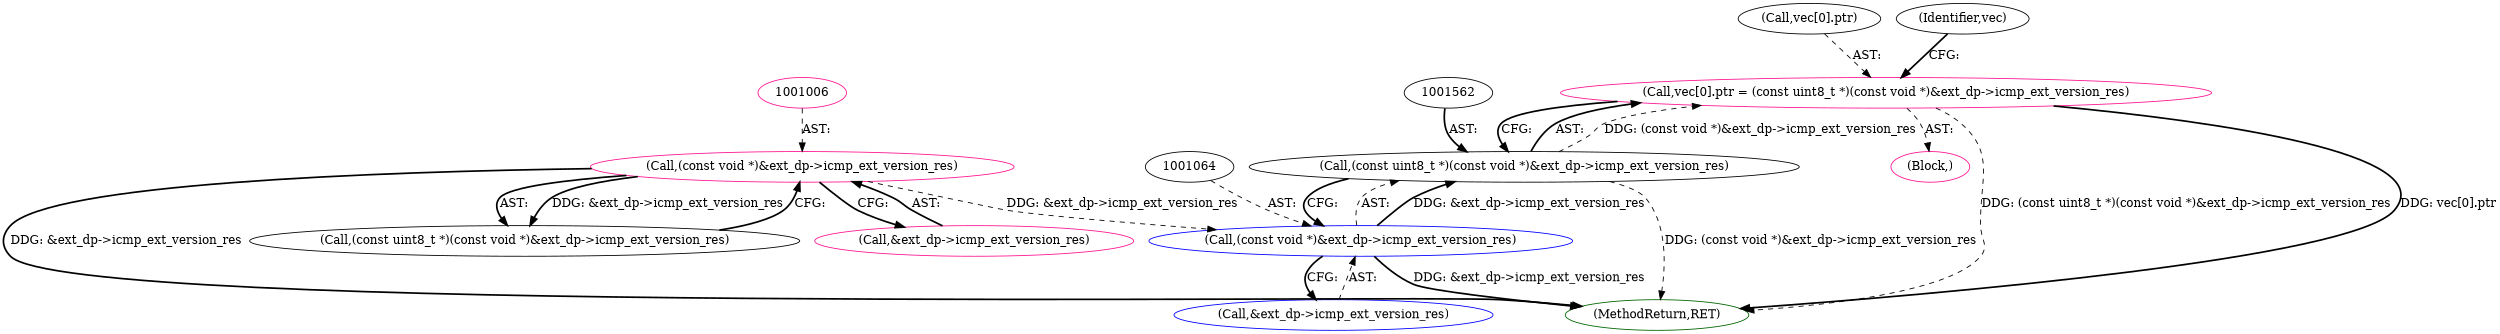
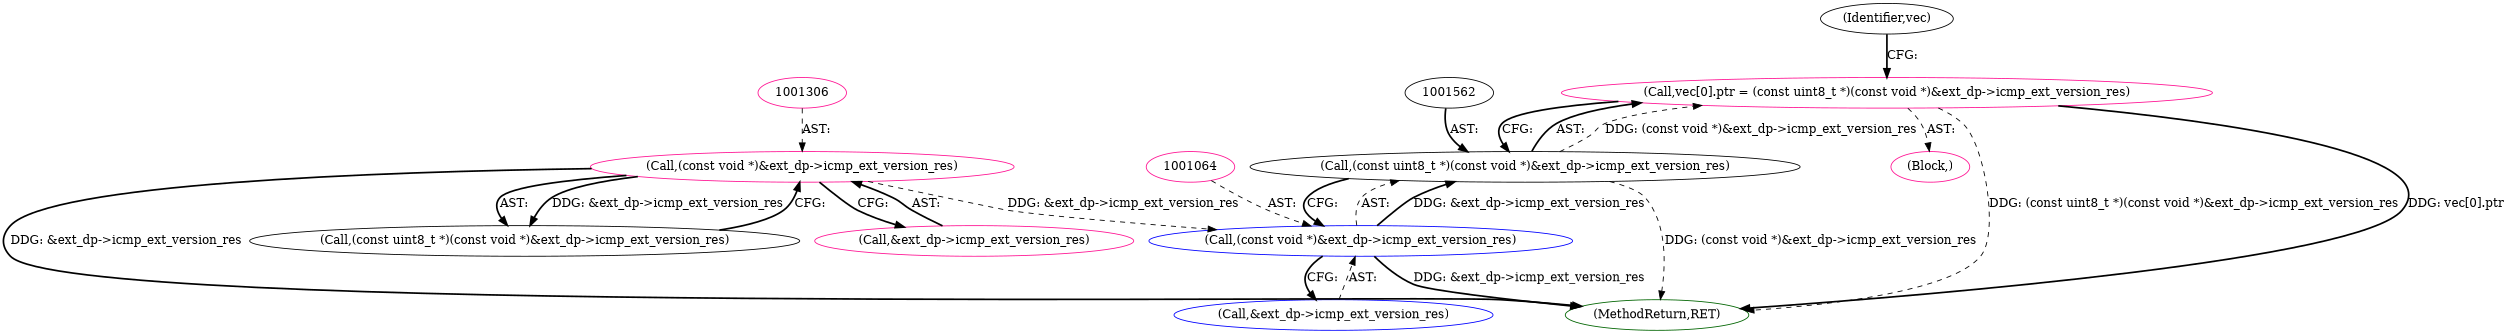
node "(Call,vec[0].ptr)": removed
node "1001006": label "1001006" -> "1001306"
node "1001064": color black -> deeppink
